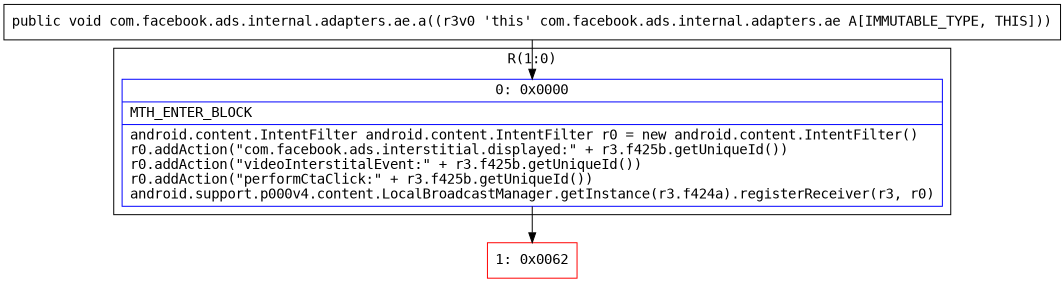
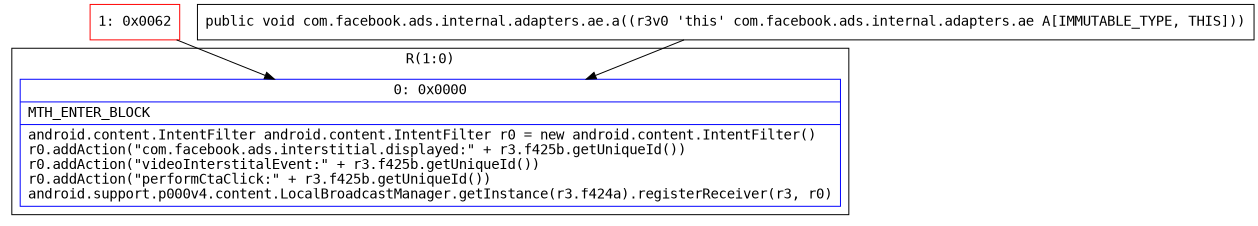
edge "0: 0x0000" -> "1: 0x0062": reversed
